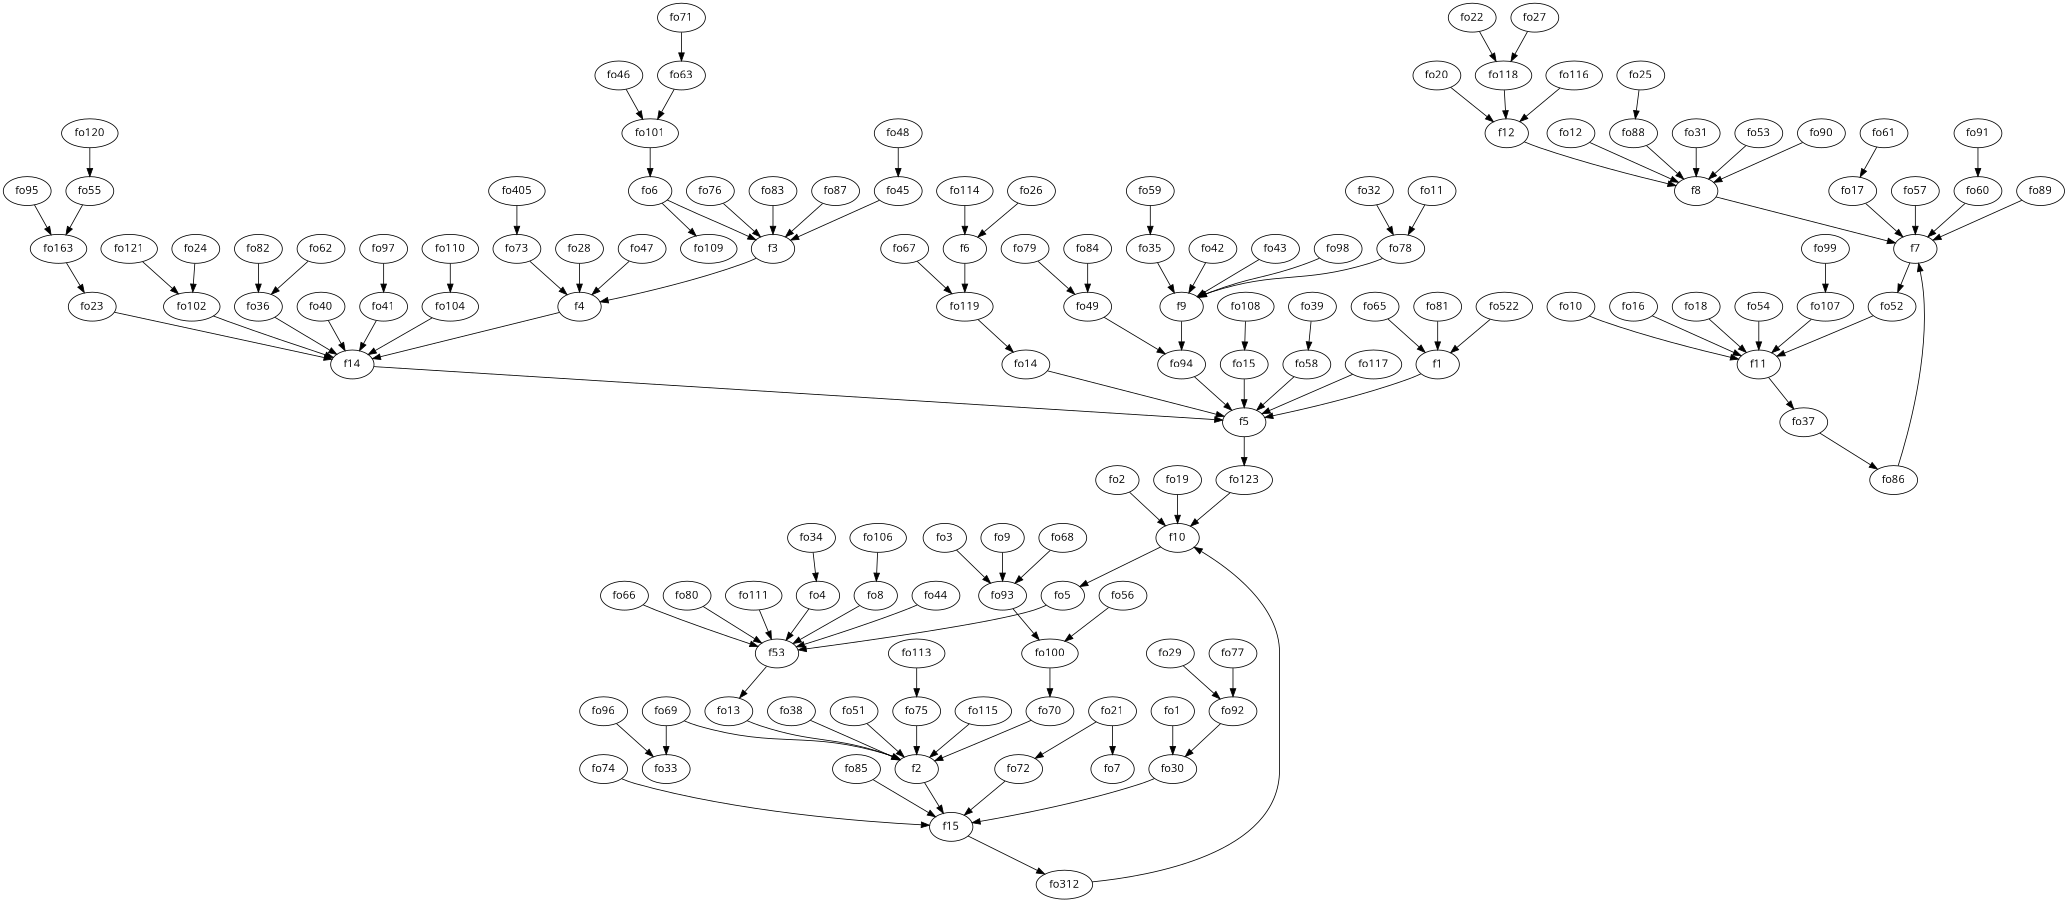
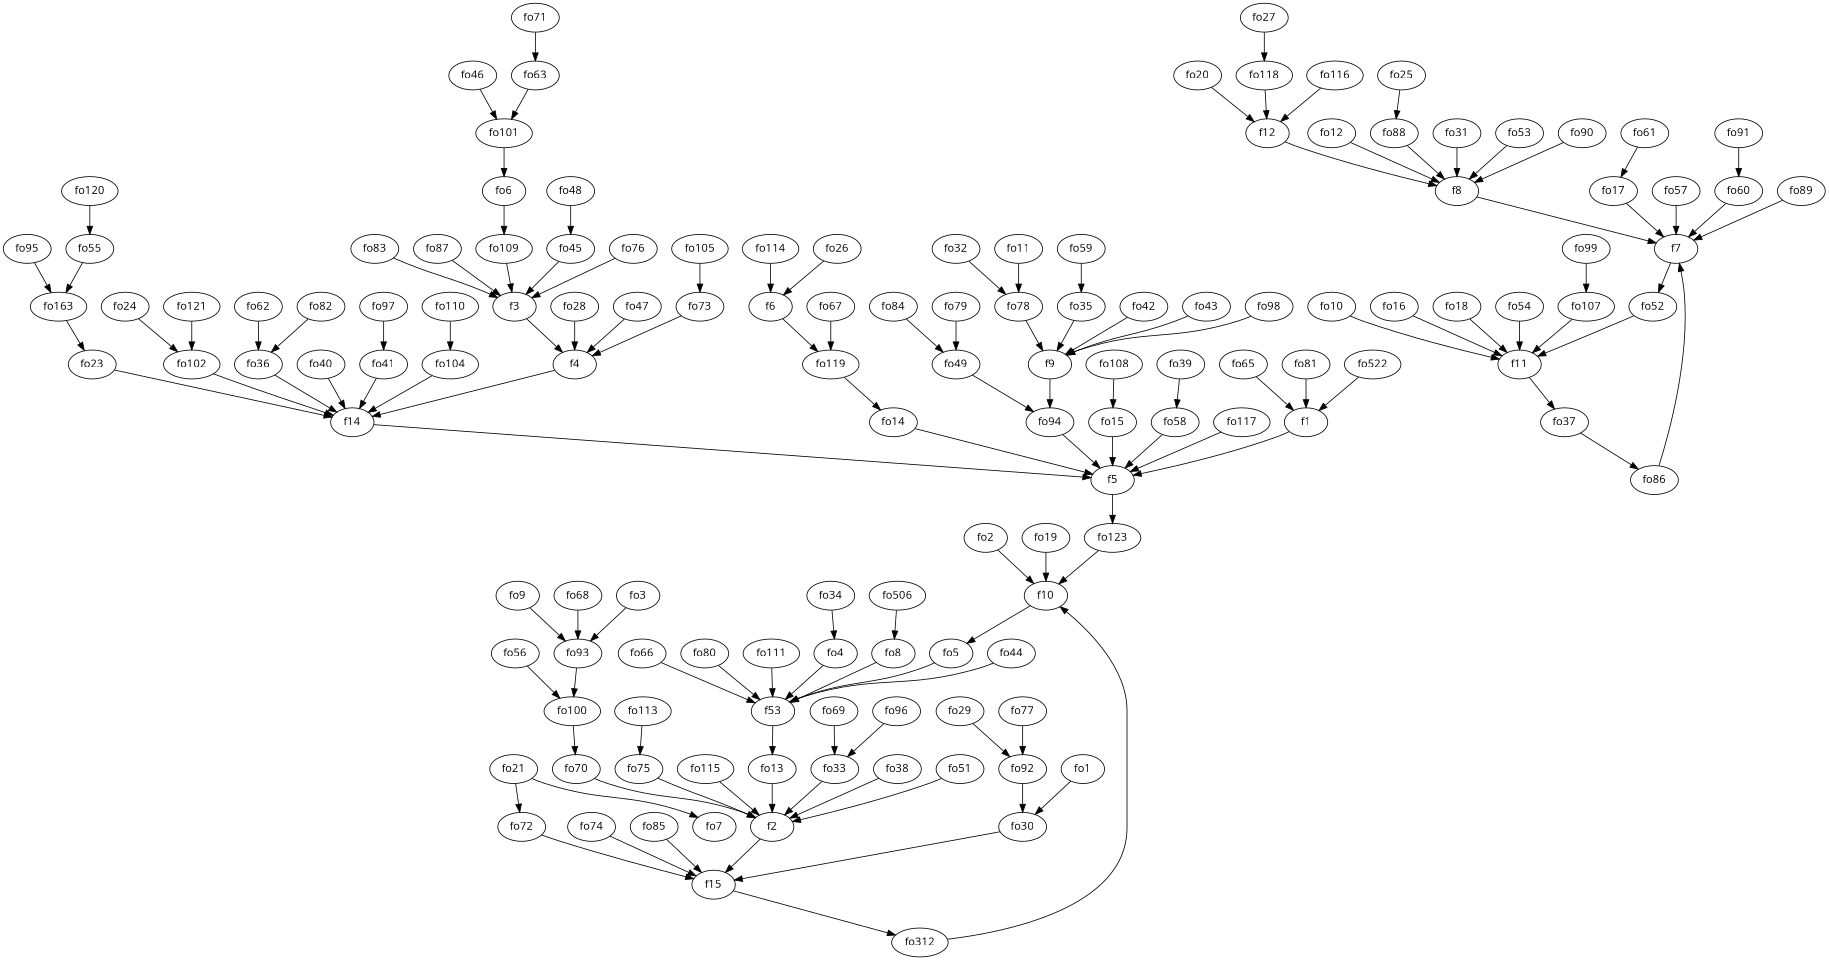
node "fo22": removed
node "fo405": label "fo405" -> "fo105"
edge "fo6" -> "f3": now "fo109" -> "f3"
node "fo106": label "fo106" -> "fo506"
edge "fo69" -> "f2": now "fo33" -> "f2"
